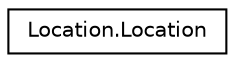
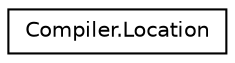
node "Location.Location": label "Location.Location" -> "Compiler.Location"
